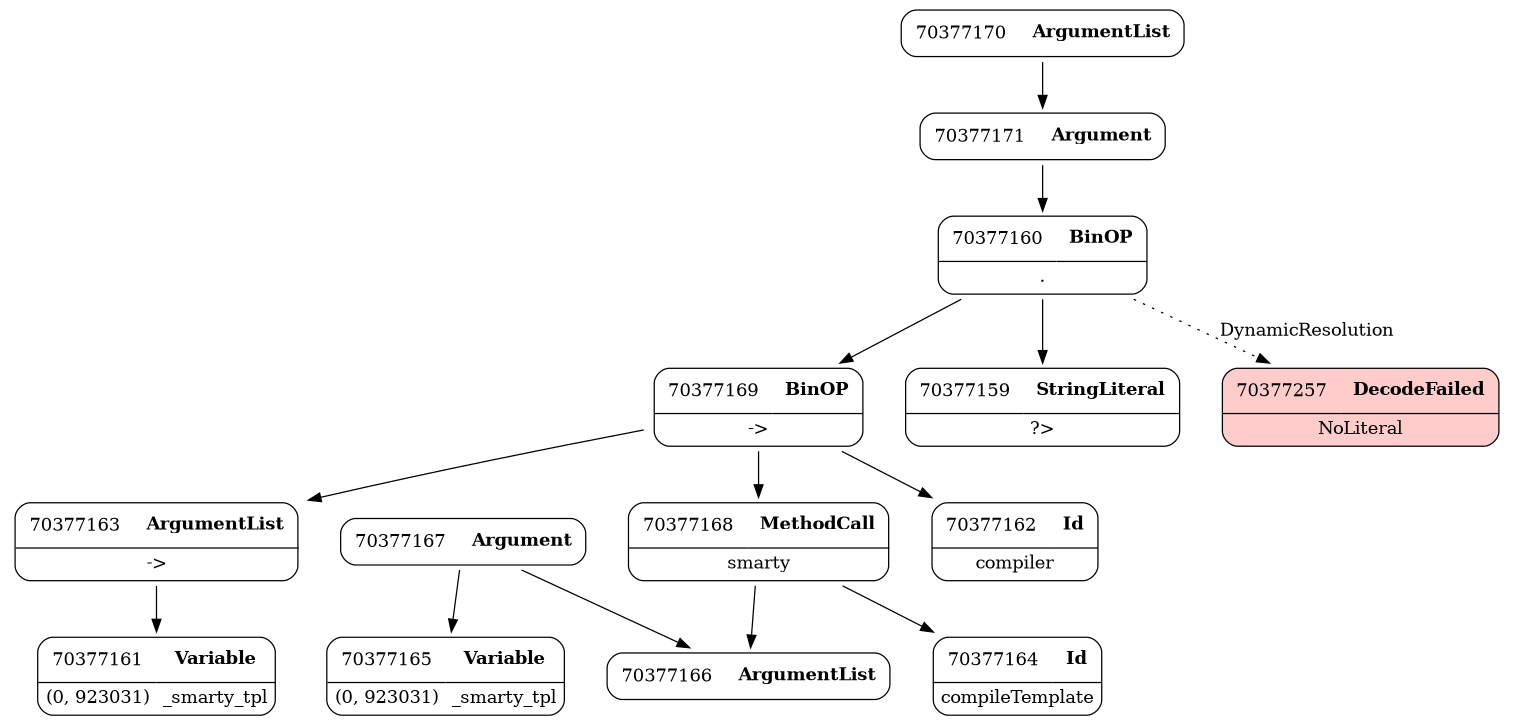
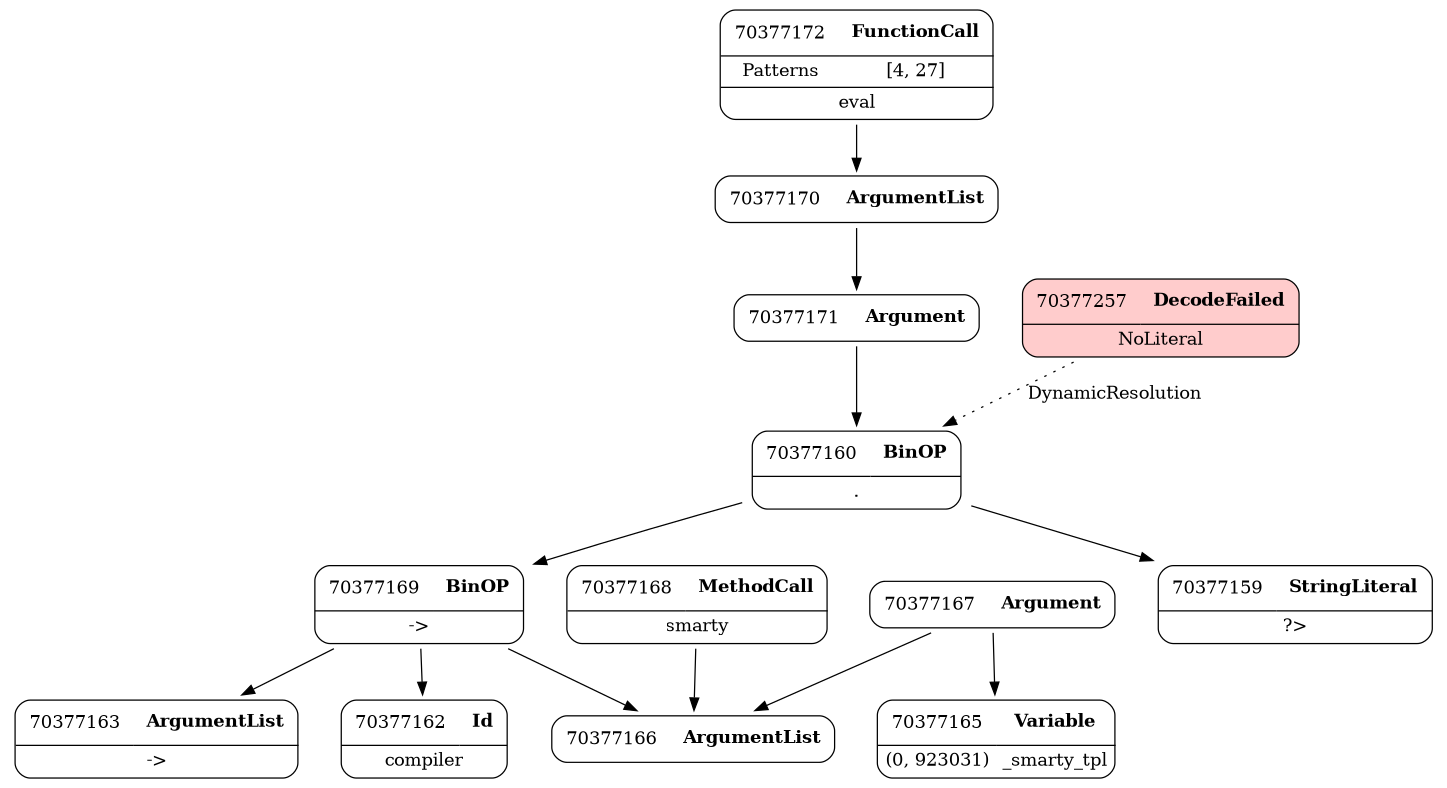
node "70377172": added
edge "70377160" -> "70377257": reversed
edge "70377169" -> "70377168": now "70377169" -> "70377166"
node "70377161": removed
node "70377164": removed
